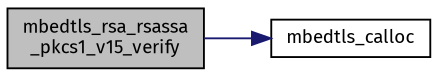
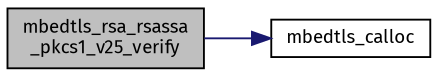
node "mbedtls_rsa_rsassa _pkcs1_v15_verify": label "mbedtls_rsa_rsassa _pkcs1_v15_verify" -> "mbedtls_rsa_rsassa _pkcs1_v25_verify"
